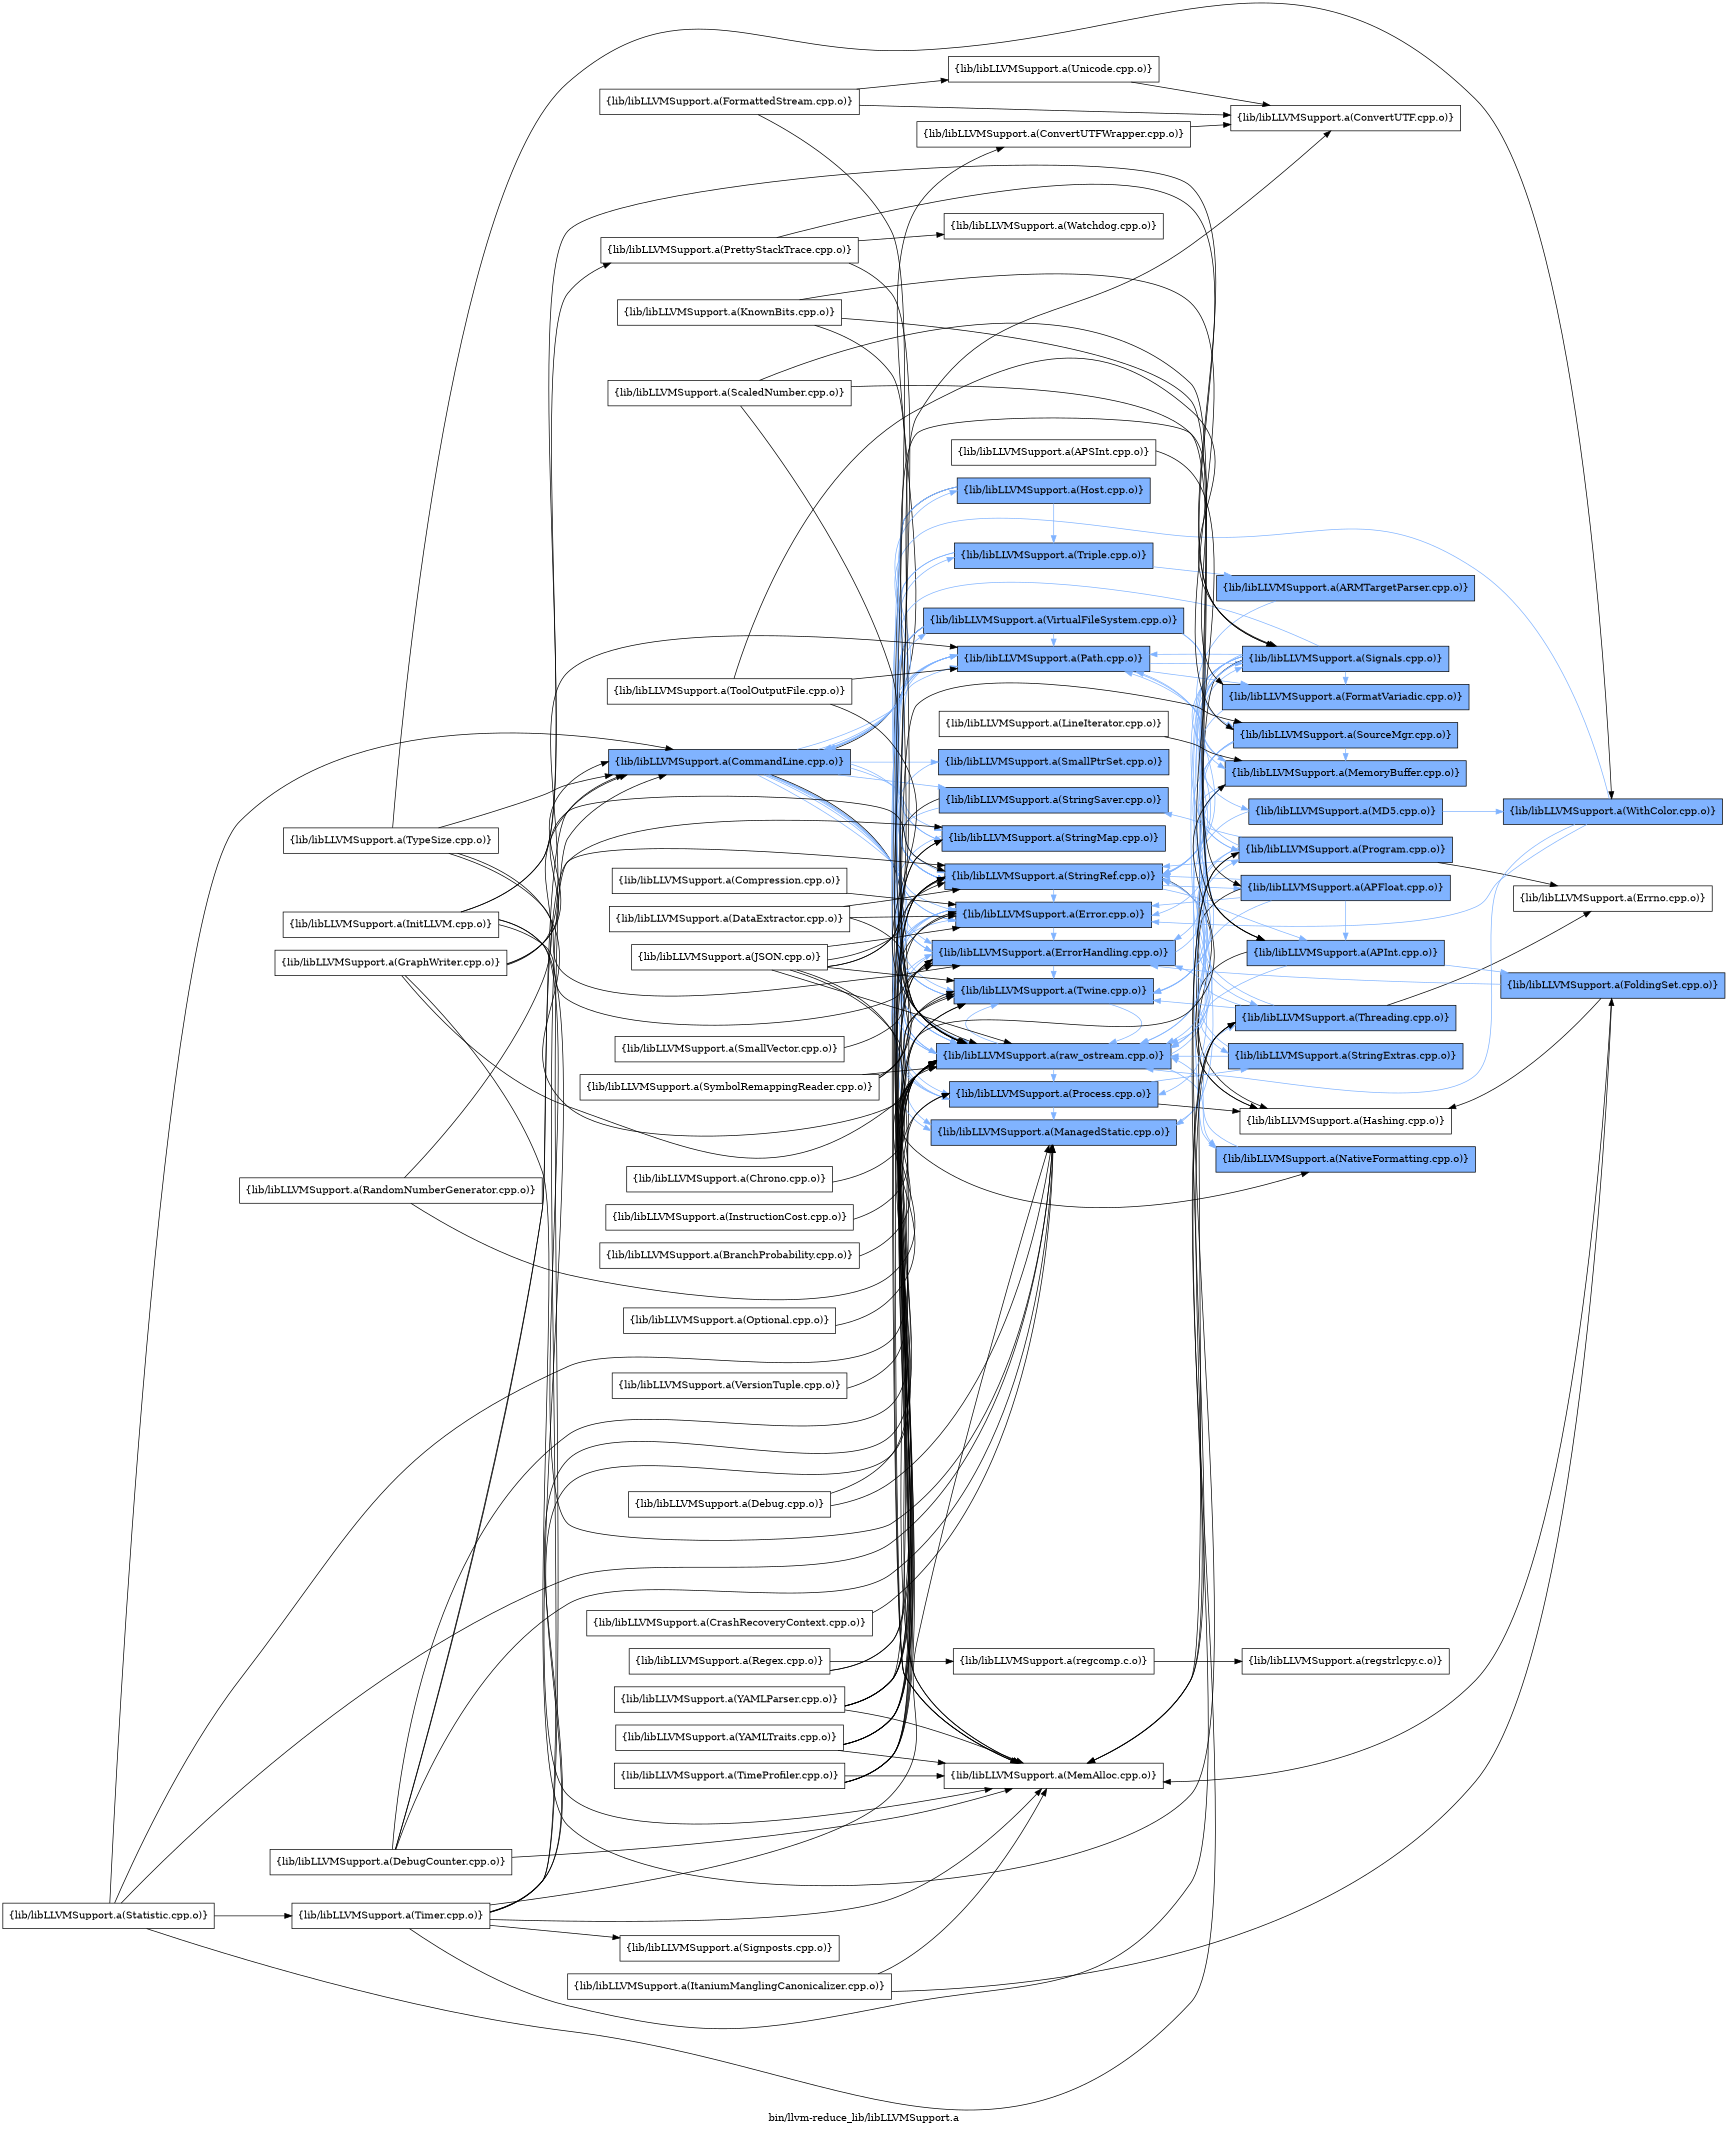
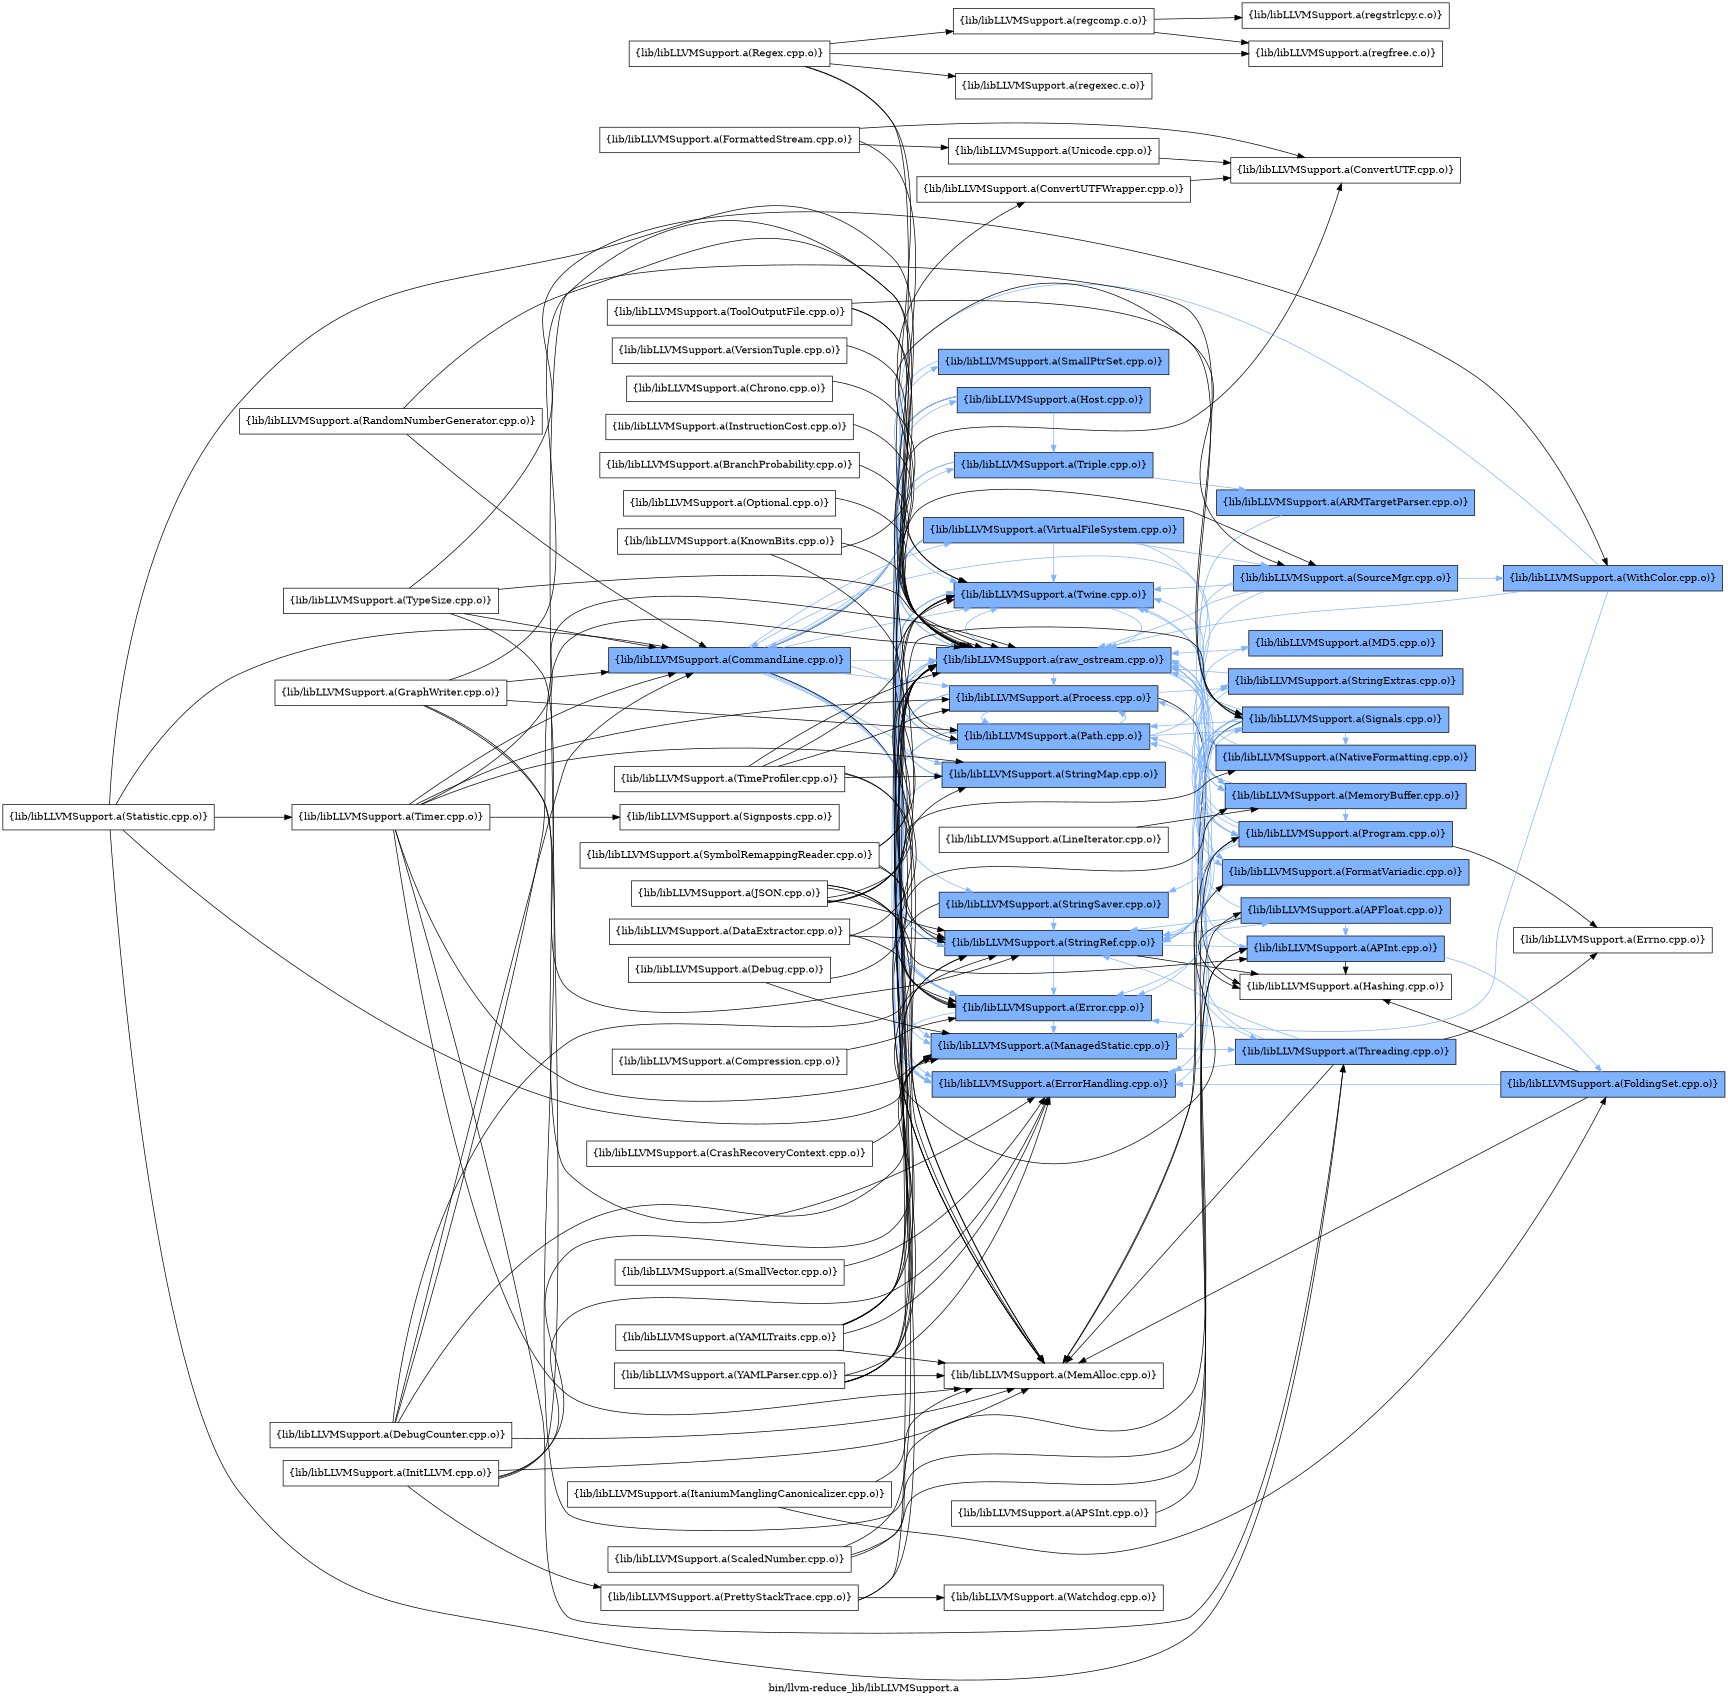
node "{lib/libLLVMSupport.a(regfree.c.o)}": added
node "{lib/libLLVMSupport.a(regexec.c.o)}": added
edge "{lib/libLLVMSupport.a(VirtualFileSystem.cpp.o)}" -> "{lib/libLLVMSupport.a(Twine.cpp.o)}": added
edge "{lib/libLLVMSupport.a(Path.cpp.o)}" -> "{lib/libLLVMSupport.a(FormatVariadic.cpp.o)}": now "{lib/libLLVMSupport.a(raw_ostream.cpp.o)}" -> "{lib/libLLVMSupport.a(FormatVariadic.cpp.o)}"
edge "{lib/libLLVMSupport.a(MD5.cpp.o)}" -> "{lib/libLLVMSupport.a(WithColor.cpp.o)}": now "{lib/libLLVMSupport.a(SourceMgr.cpp.o)}" -> "{lib/libLLVMSupport.a(WithColor.cpp.o)}"
